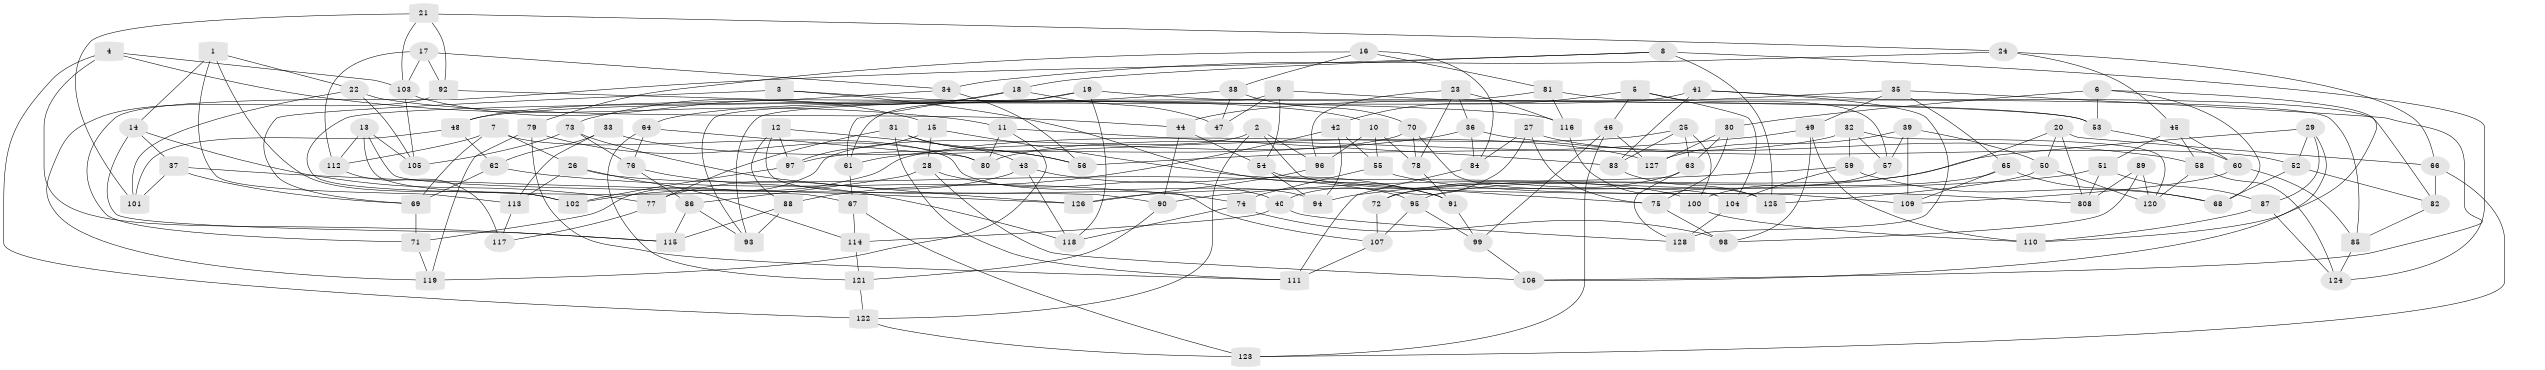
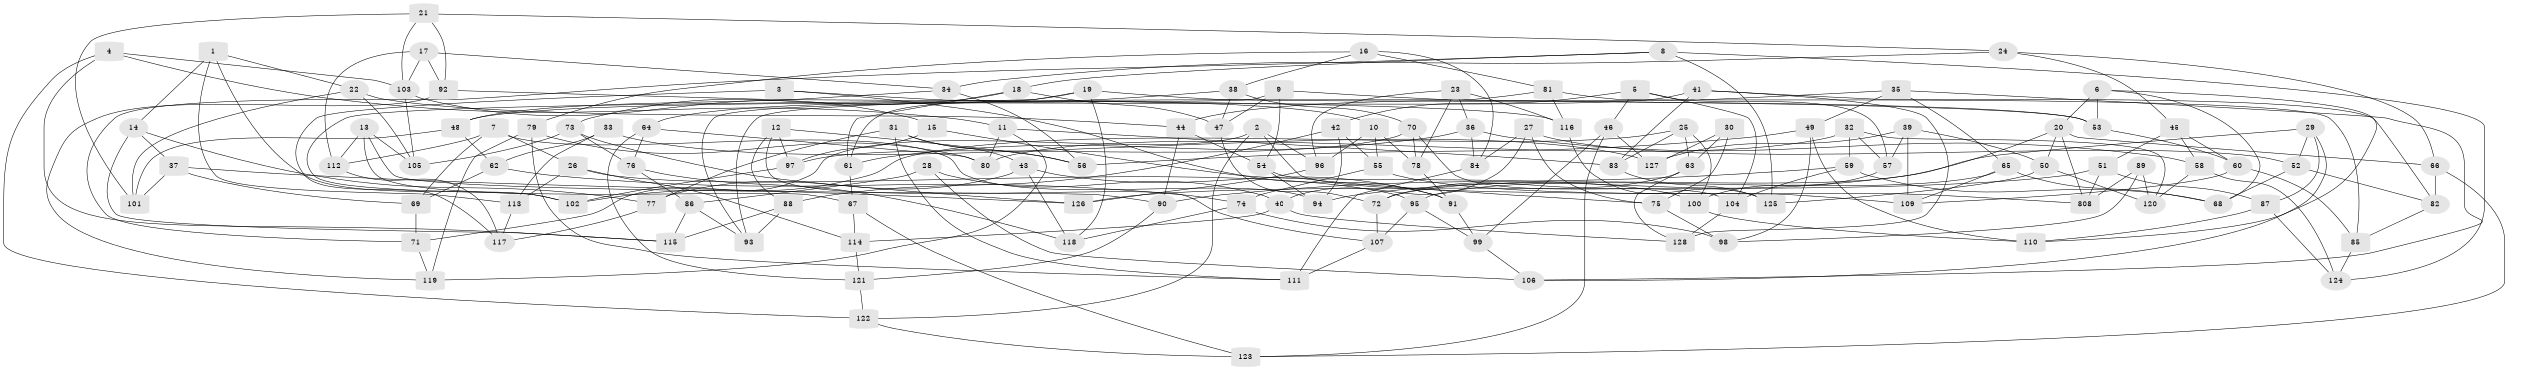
edge "6" -- "30": now "6" -- "20"
edge "3" -- "69": now "3" -- "117"
edge "15" -- "28": removed
edge "47" -- "72": added
